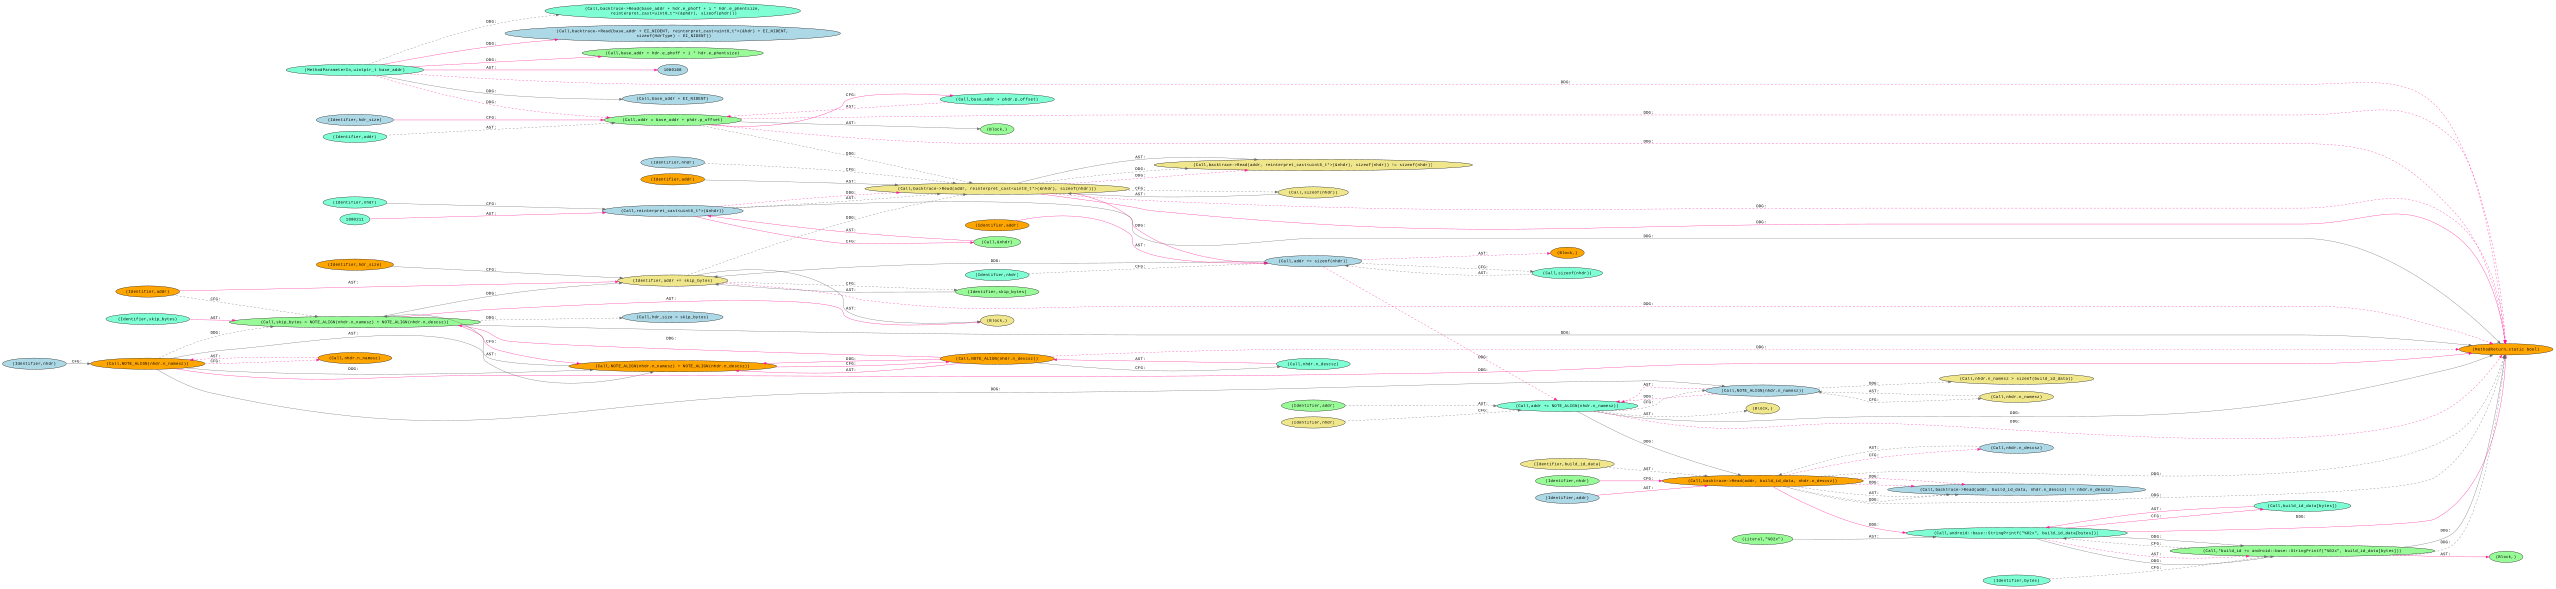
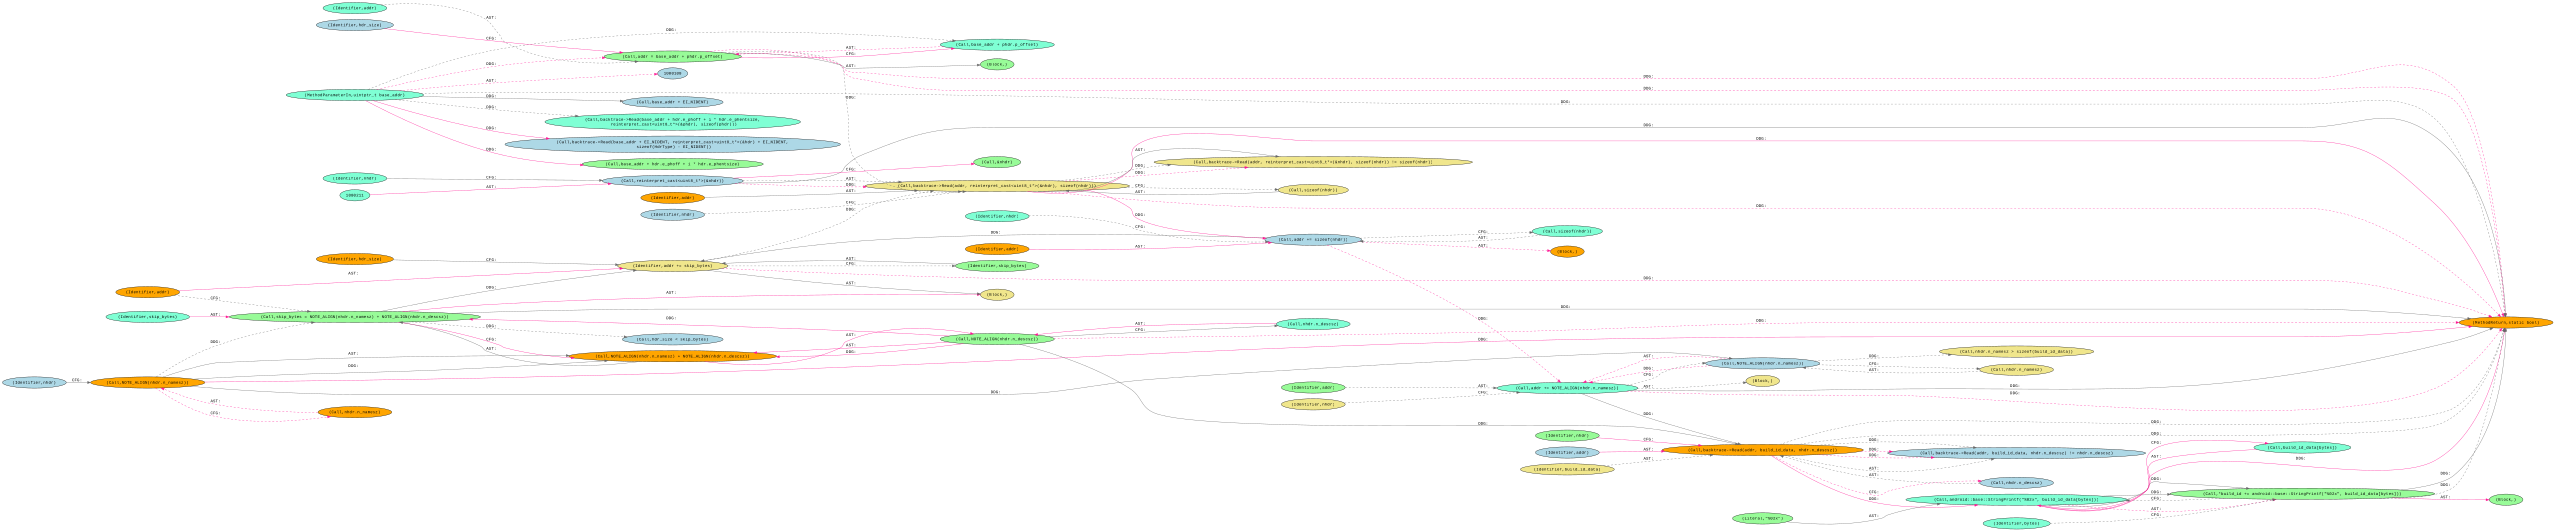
edge "(MethodParameterIn,uintptr_t base_addr)" -> "(Call,base_addr + phdr.p_offset)": added, label "DDG:"
edge "(MethodParameterIn,uintptr_t base_addr)" -> "1000100": style solid -> dashed
edge "(MethodParameterIn,uintptr_t base_addr)" -> "(MethodReturn,static bool)": color deeppink -> gray40
edge "(Call,&nhdr)" -> "(Call,reinterpret_cast<uint8_t*>(&nhdr))": removed, label "AST:"
node "(Call,NOTE_ALIGN(nhdr.n_descsz))": fillcolor orange -> palegreen
edge "(Call,NOTE_ALIGN(nhdr.n_namesz) + NOTE_ALIGN(nhdr.n_descsz))" -> "(Call,NOTE_ALIGN(nhdr.n_descsz))": label "CFG: " -> "AST: "
edge "(Call,NOTE_ALIGN(nhdr.n_descsz))" -> "(Call,backtrace->Read(addr, build_id_data, nhdr.n_descsz))": added, label "DDG:"
